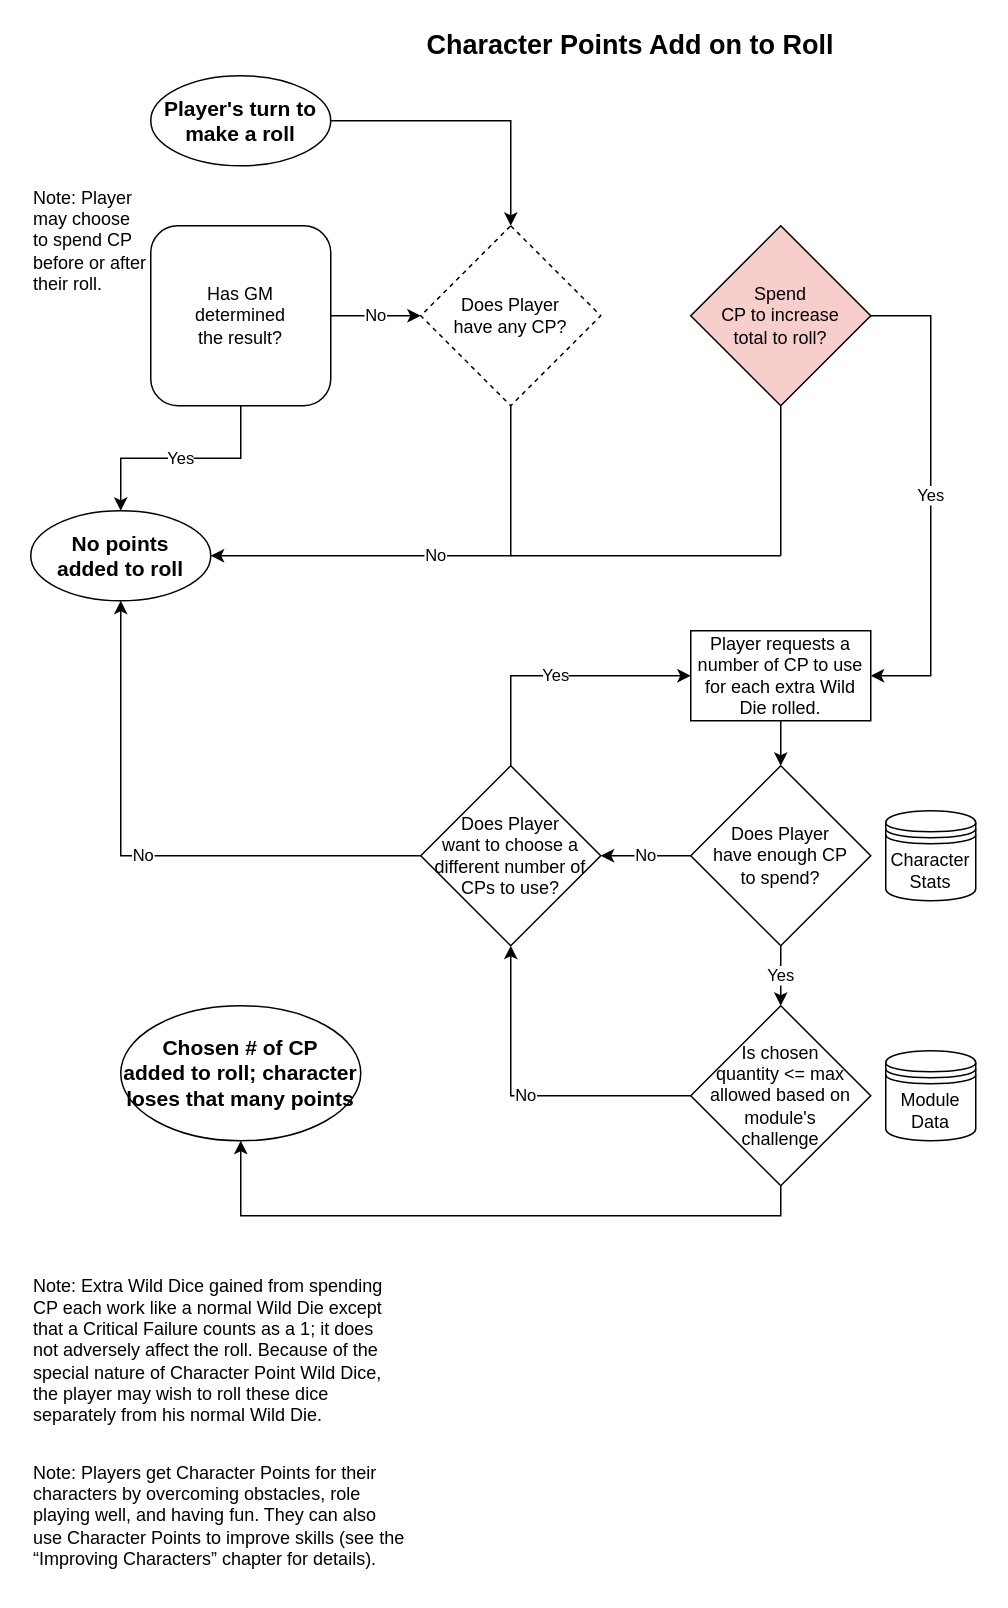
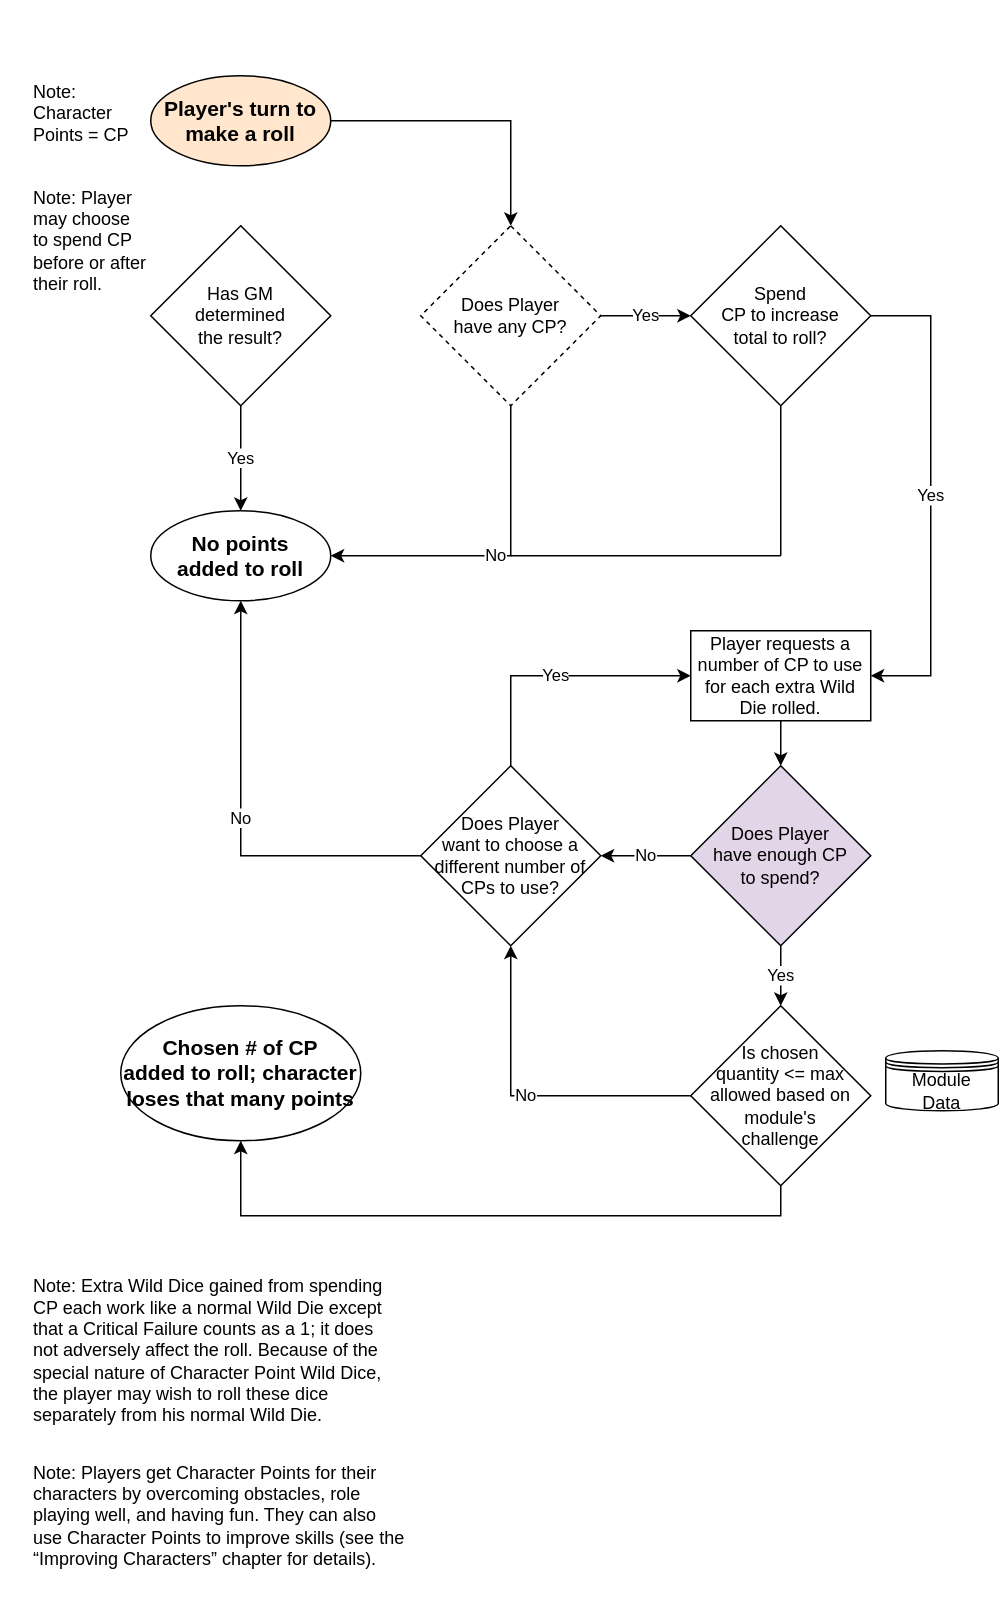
node "Character Points Add on to Roll": removed
node "Note: Character Points = CP": added
node "Player's turn to make a roll": fillcolor #ffffff -> #ffe6cc
node "Has GM determined the result?": shape rounded rectangle -> diamond
edge "Has GM determined the result?" -> "Does Player have any CP?": removed, label "No"
edge "Does Player have any CP?" -> "Spend CP to increase total to roll?": added, label "Yes"
node "Spend CP to increase total to roll?": fillcolor #f8cecc -> #ffffff
node "No points added to roll": moved (121, 556) -> (241, 556)
node "Does Player have enough CP to spend?": fillcolor #ffffff -> #e1d5e7
node "Character Stats": removed
node "Module Data": size 90x90 -> 113x60
